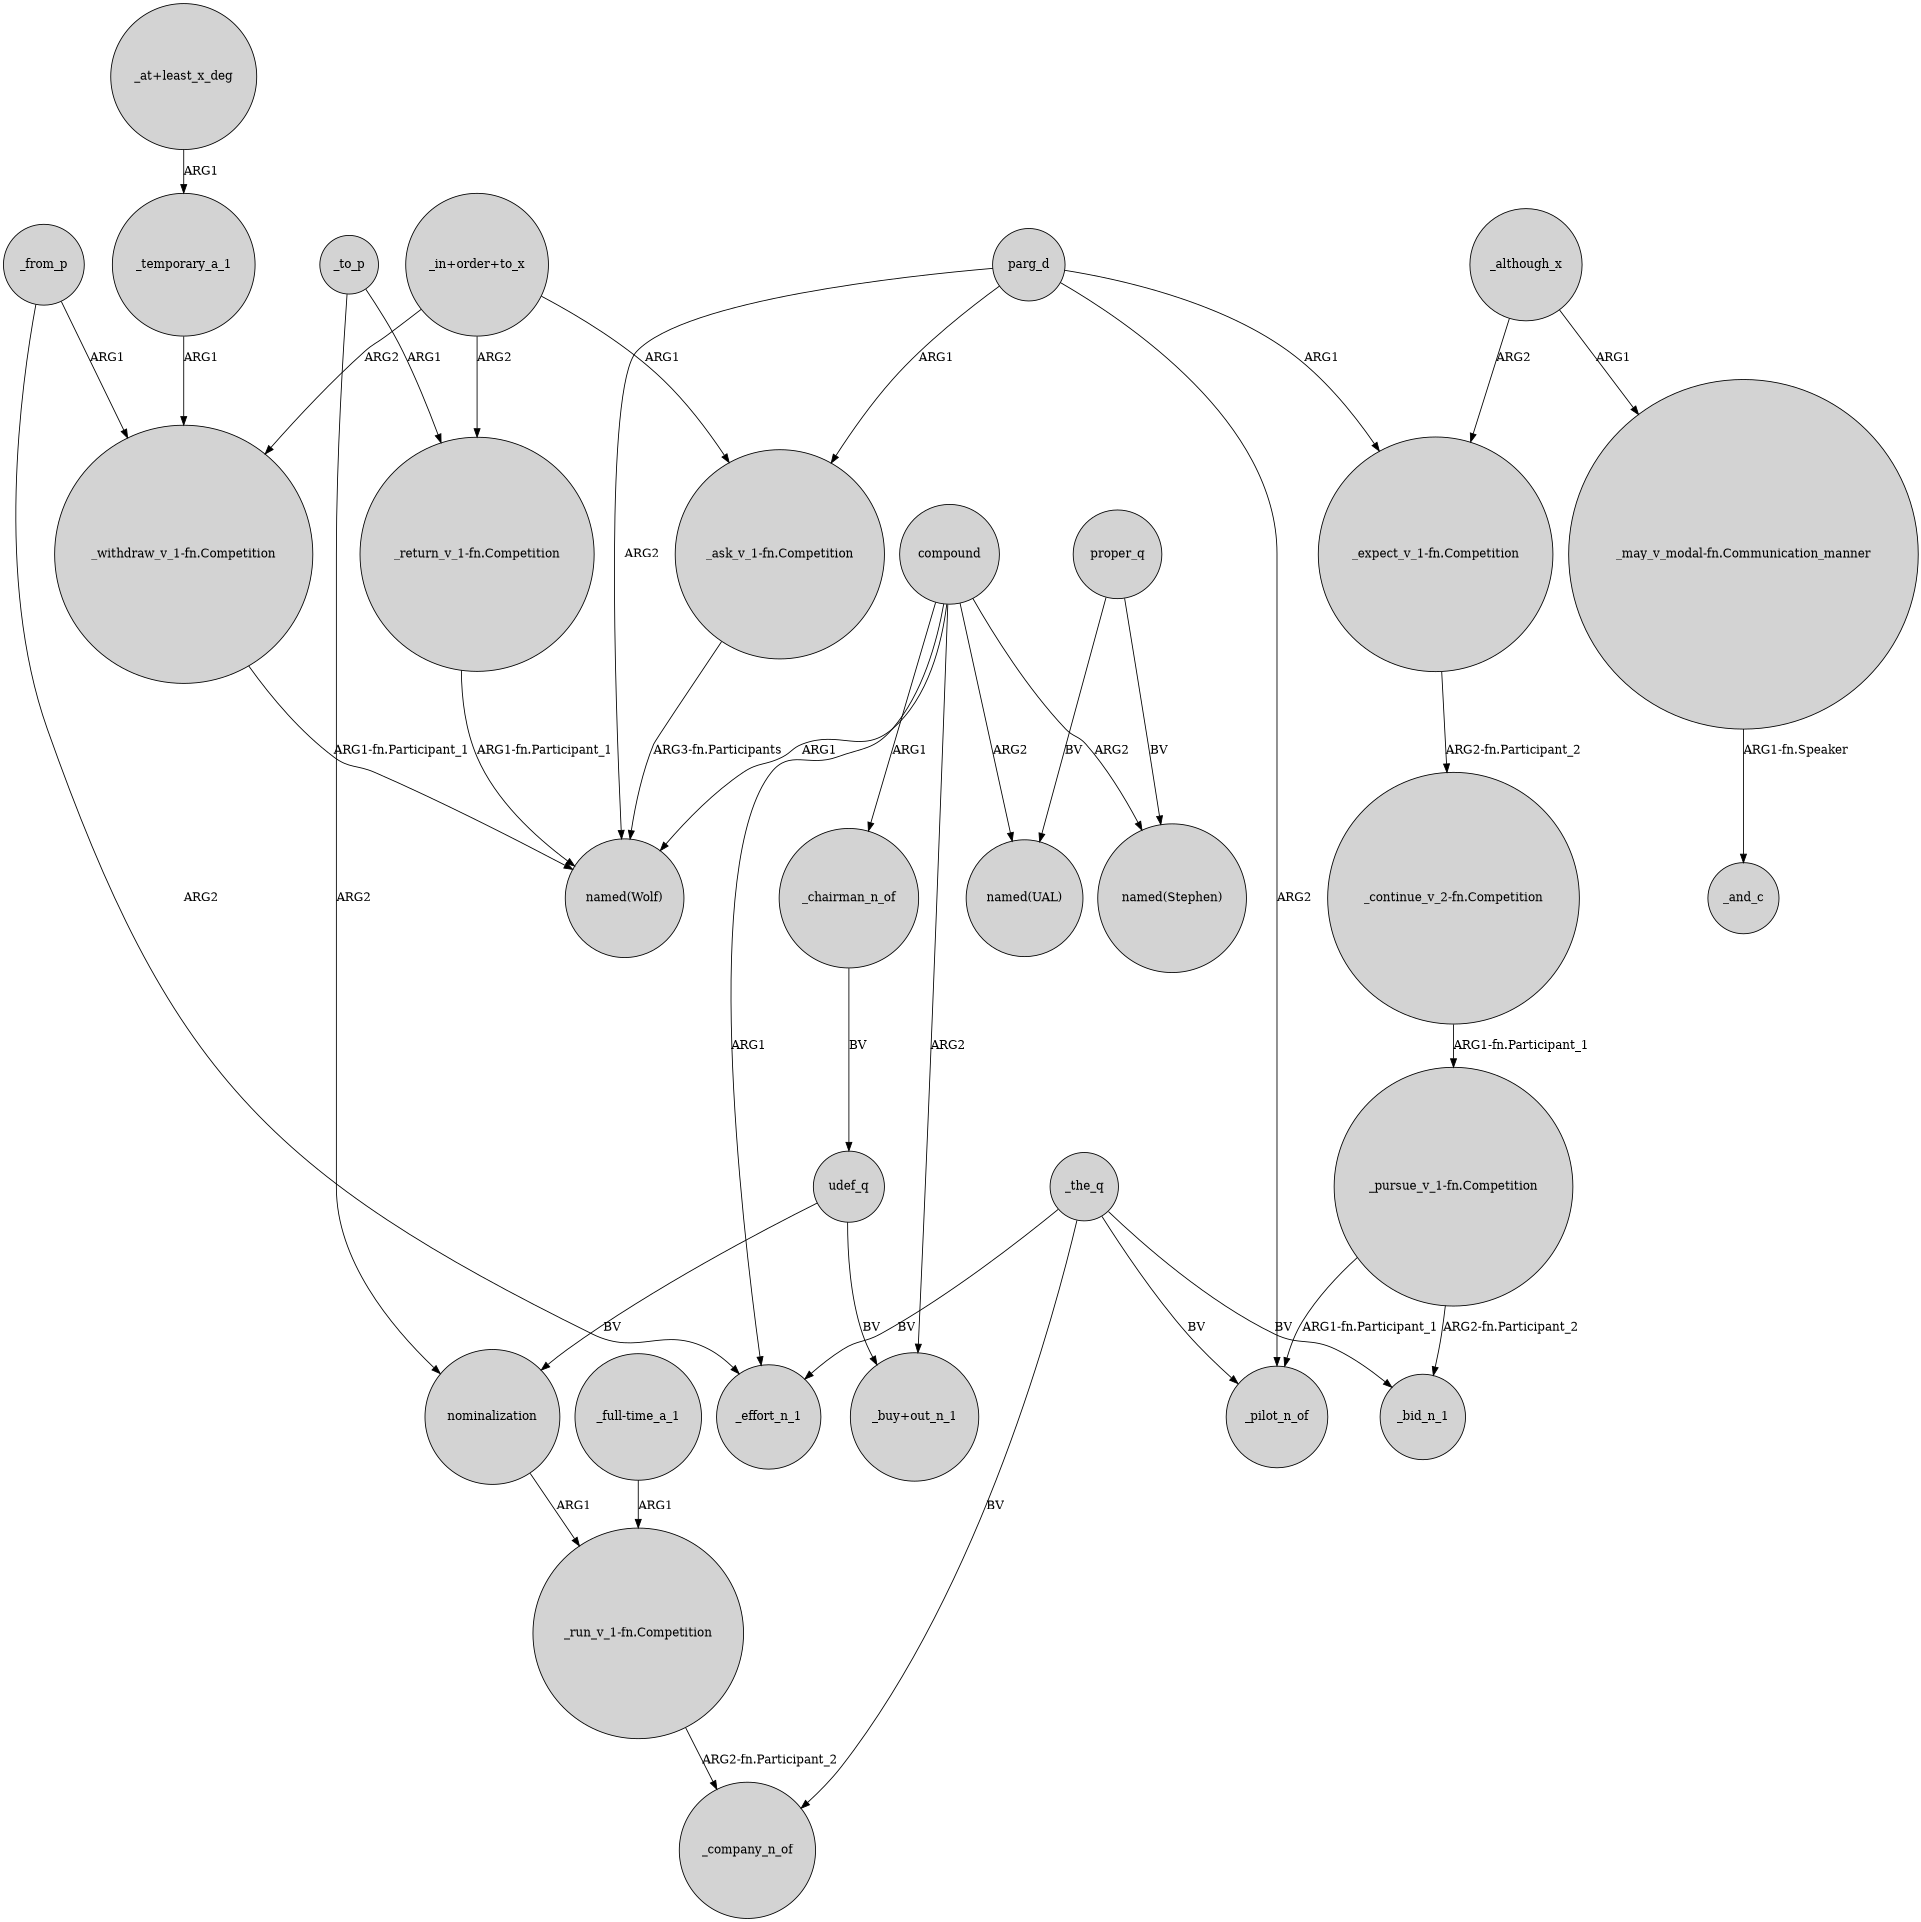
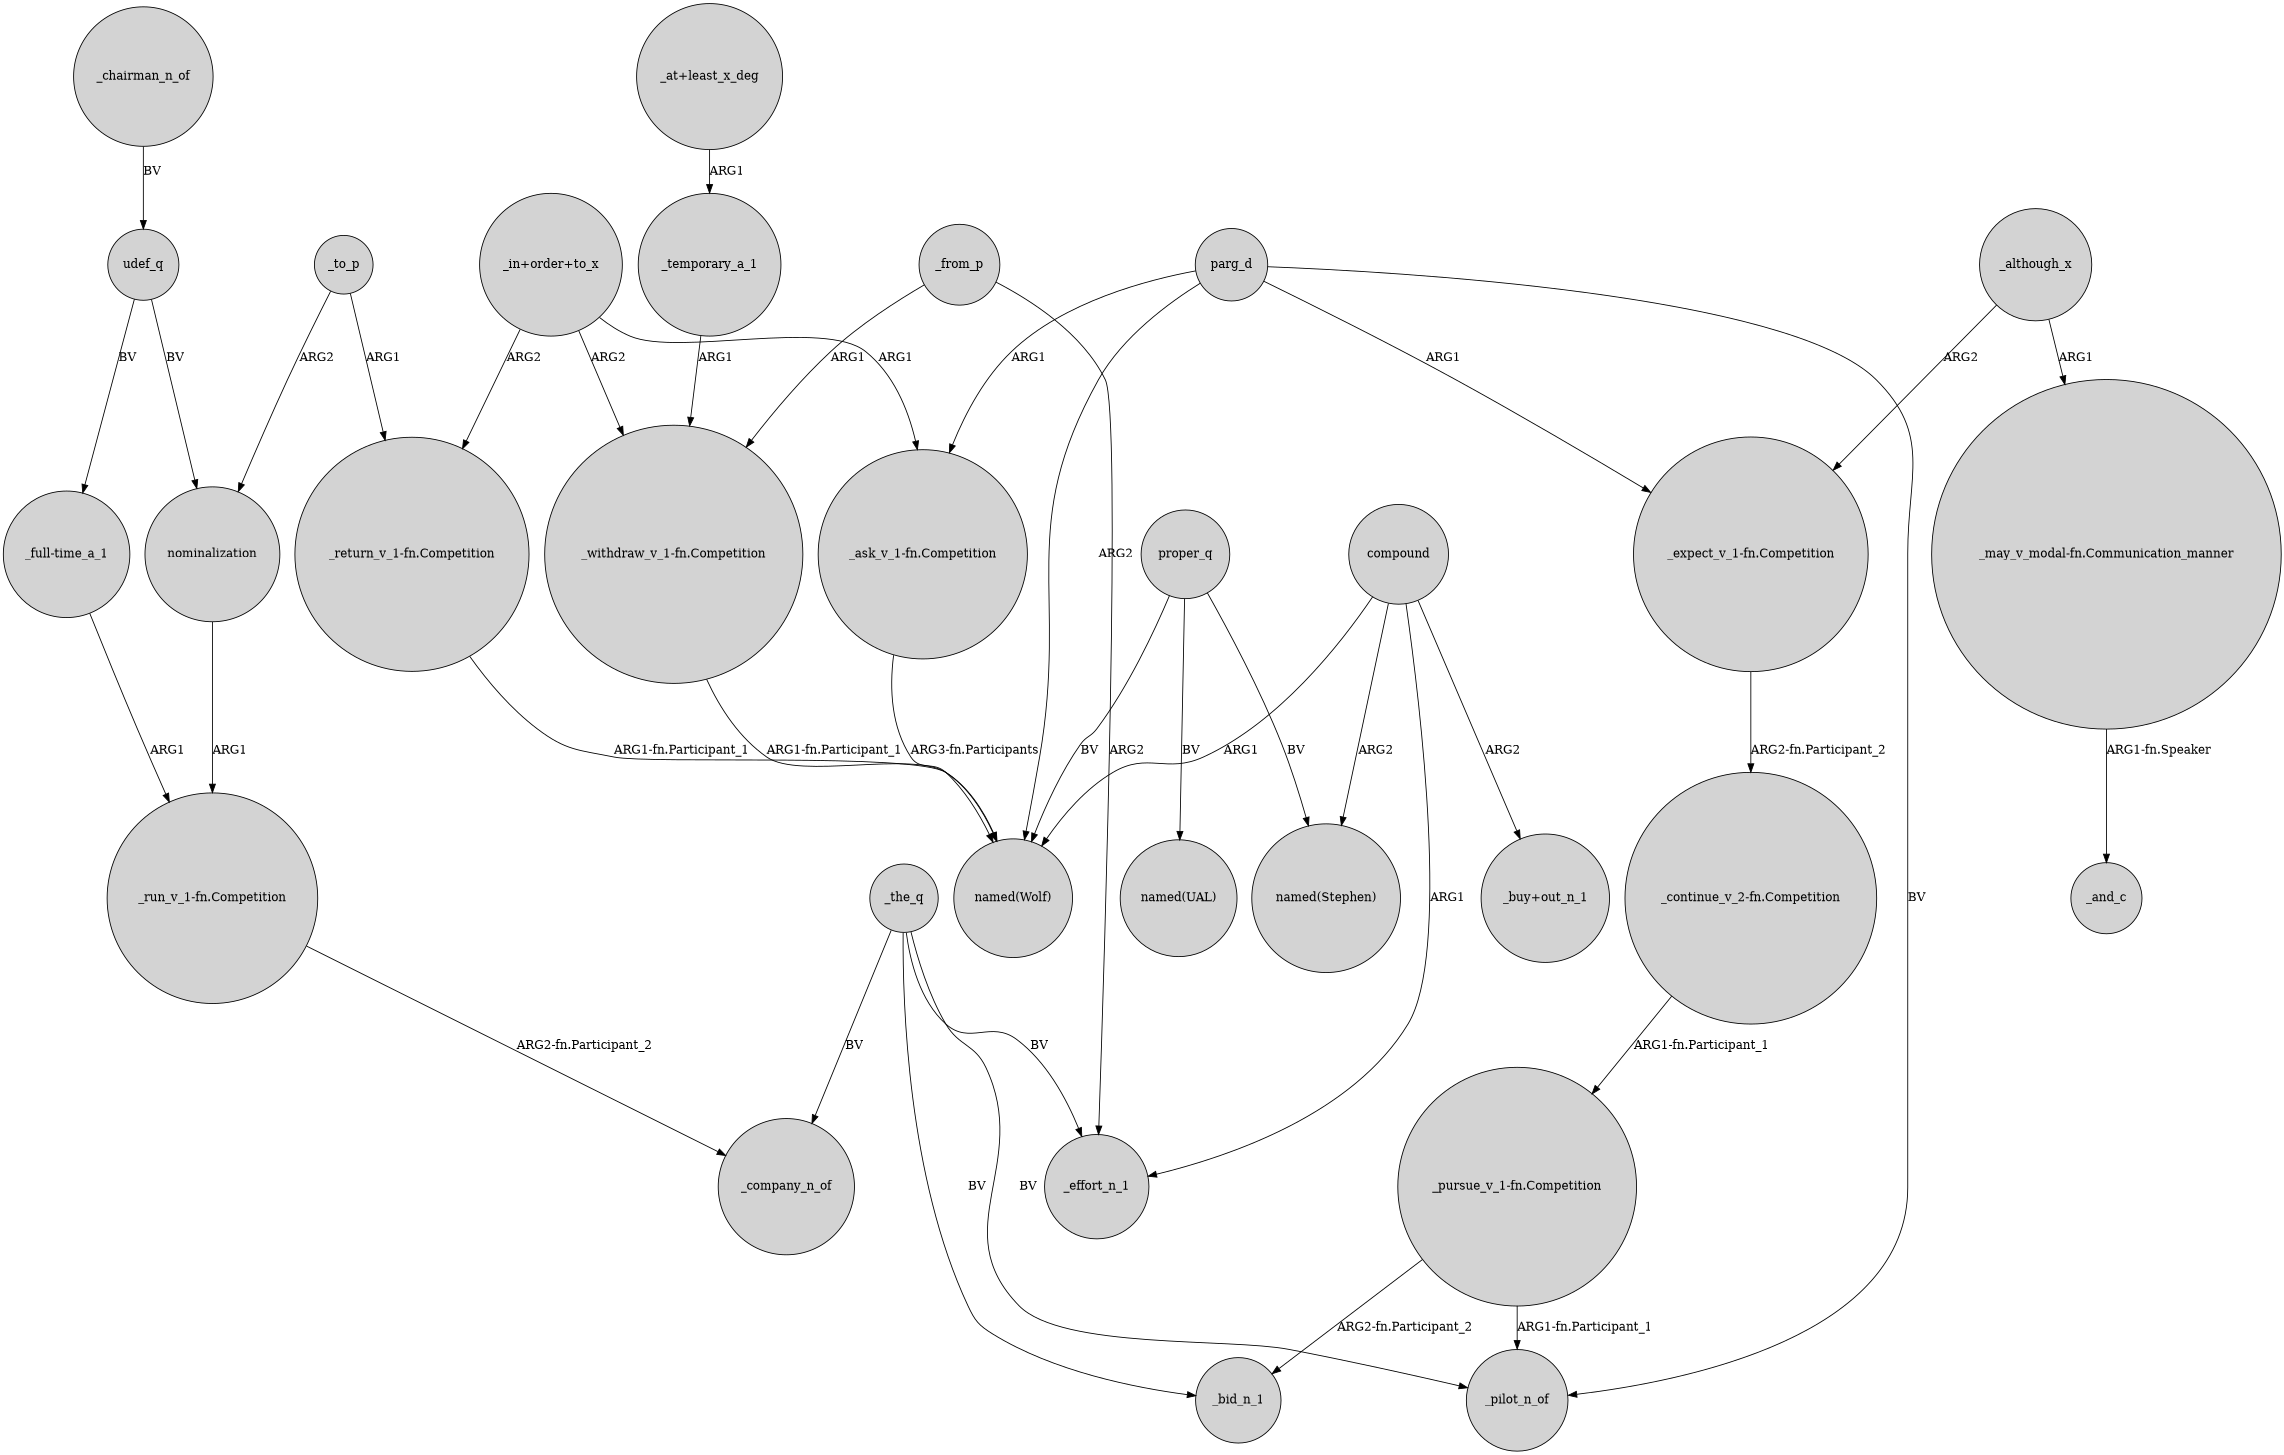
edge "compound" -> "_chairman_n_of": removed, label "ARG1"
edge "compound" -> "named(UAL)": removed, label "ARG2"
edge "proper_q" -> "named(Wolf)": added, label "BV"
edge "parg_d" -> "_pilot_n_of": label "ARG2" -> "BV"
edge "udef_q" -> "_buy+out_n_1": now "udef_q" -> "_full-time_a_1"
